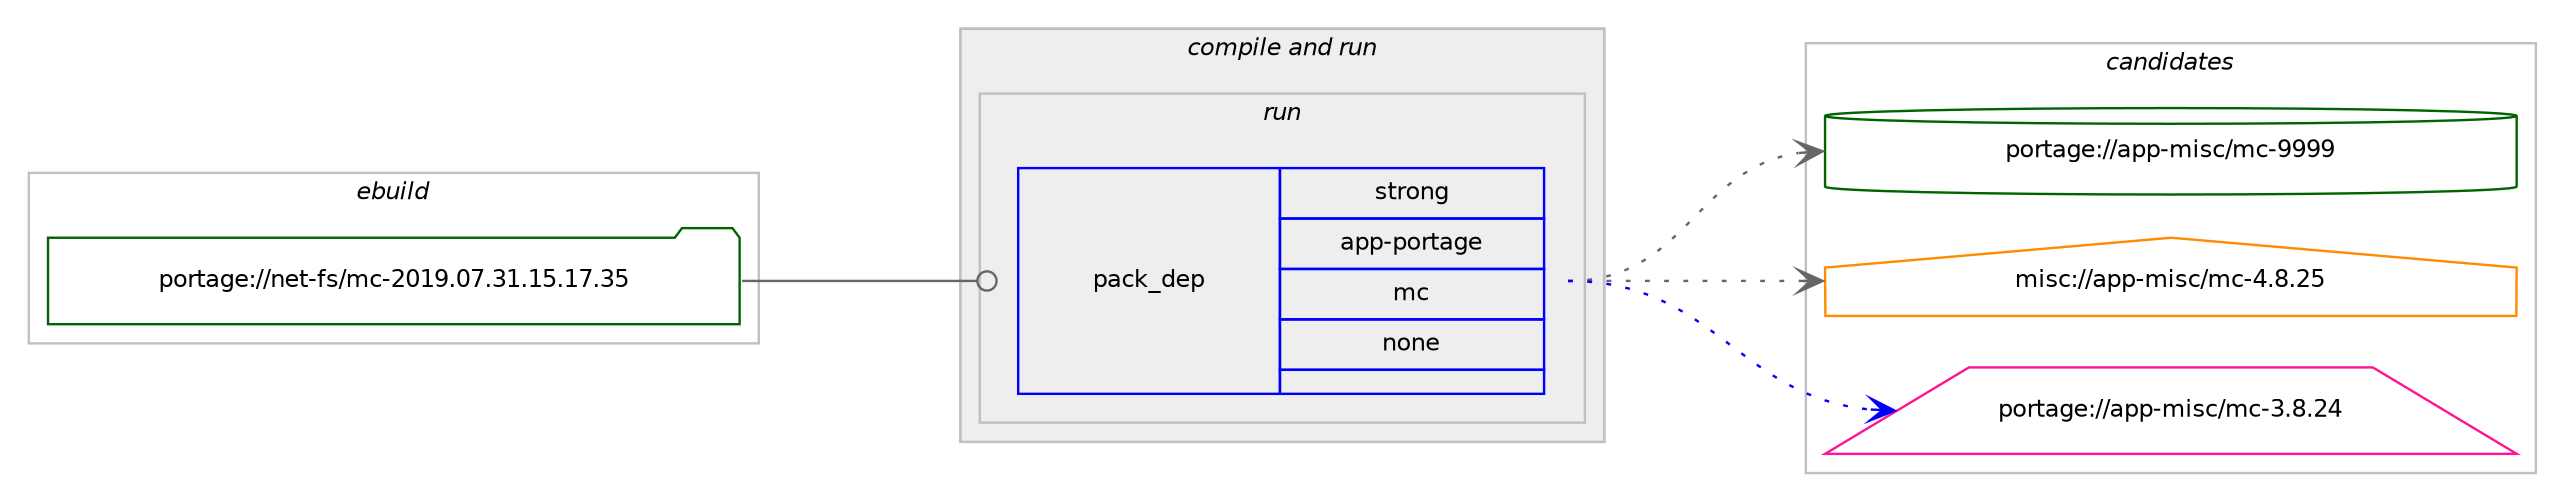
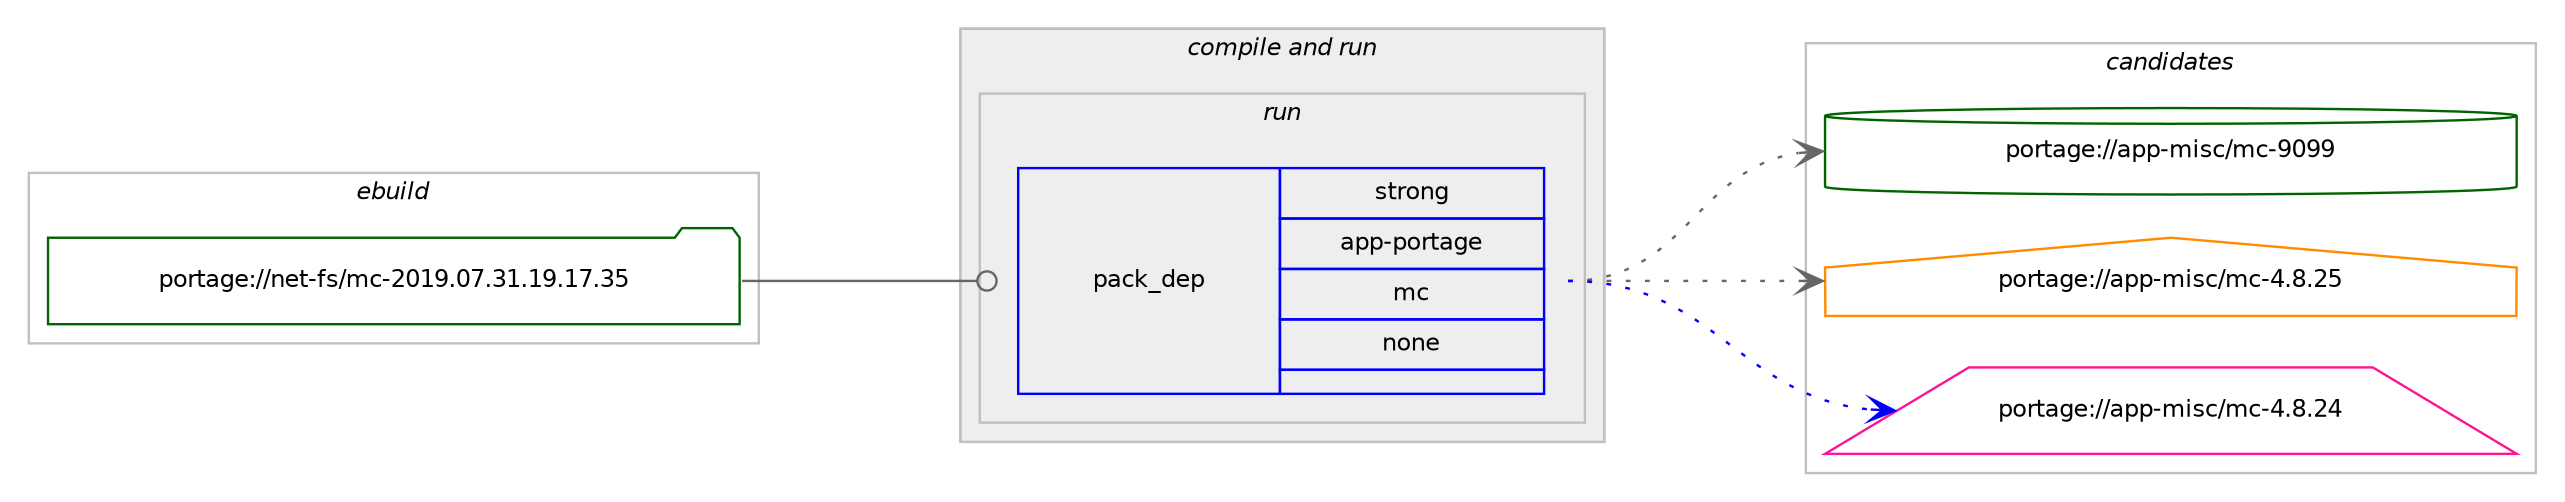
node "portage://app-misc/mc-9999": label "portage://app-misc/mc-9999" -> "portage://app-misc/mc-9099"
node "portage://net-fs/mc-2019.07.31.15.17.35": label "portage://net-fs/mc-2019.07.31.15.17.35" -> "portage://net-fs/mc-2019.07.31.19.17.35"
node "misc://app-misc/mc-4.8.25": label "misc://app-misc/mc-4.8.25" -> "portage://app-misc/mc-4.8.25"
node "portage://app-misc/mc-3.8.24": label "portage://app-misc/mc-3.8.24" -> "portage://app-misc/mc-4.8.24"
